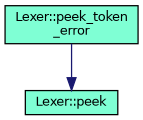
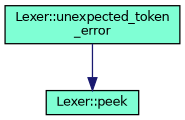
node "Lexer::peek_token _error": label "Lexer::peek_token _error" -> "Lexer::unexpected_token _error"
